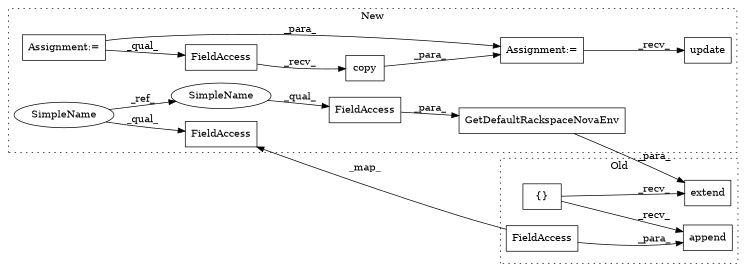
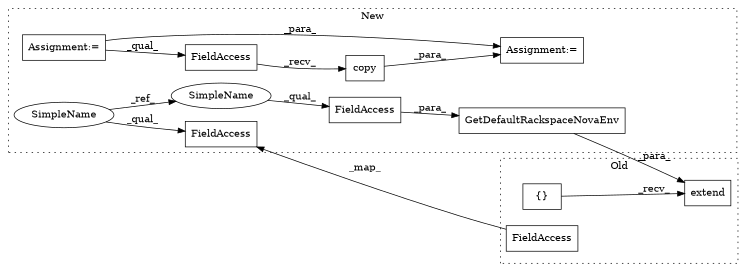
node "update": removed
node "append": removed
